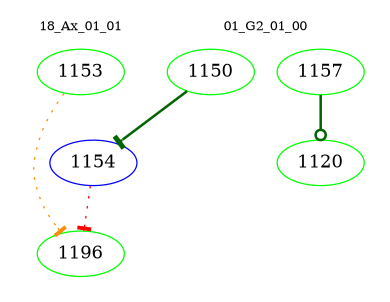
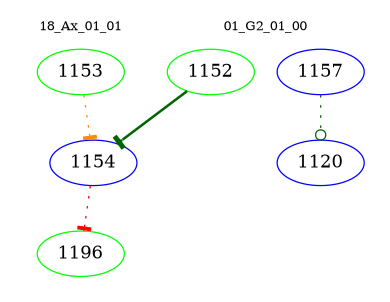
node "1150": label "1150" -> "1152"
node "1157": color green -> blue
edge "1157" -> "1120": style bold -> dotted
edge "1153" -> "1196": now "1153" -> "1154"
node "1120": color green -> blue
